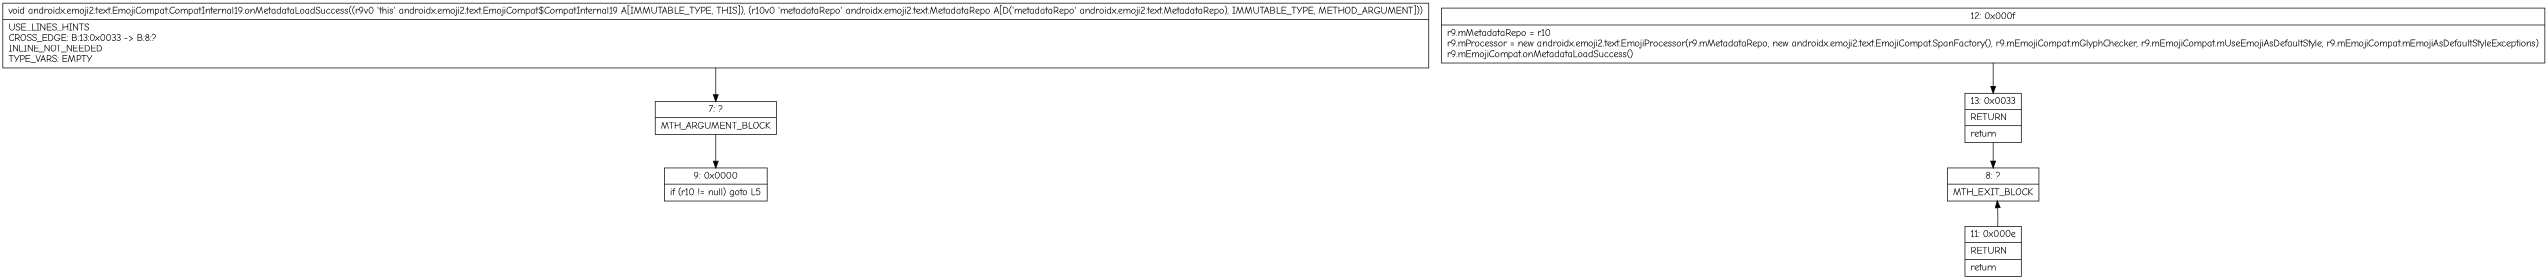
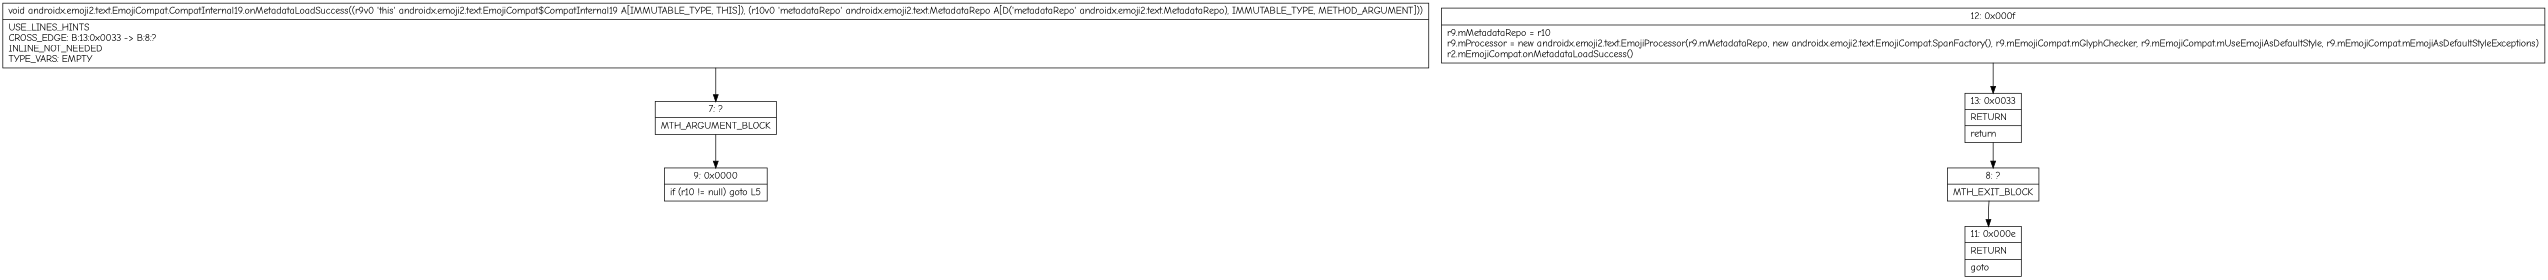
node "12: 0x000f": text "r9.mEmojiCompat.onMetadataLoadSuccess()" -> "r2.mEmojiCompat.onMetadataLoadSuccess()"
edge "11: 0x000e" -> "8: ?": reversed
node "11: 0x000e": text "return" -> "goto"
